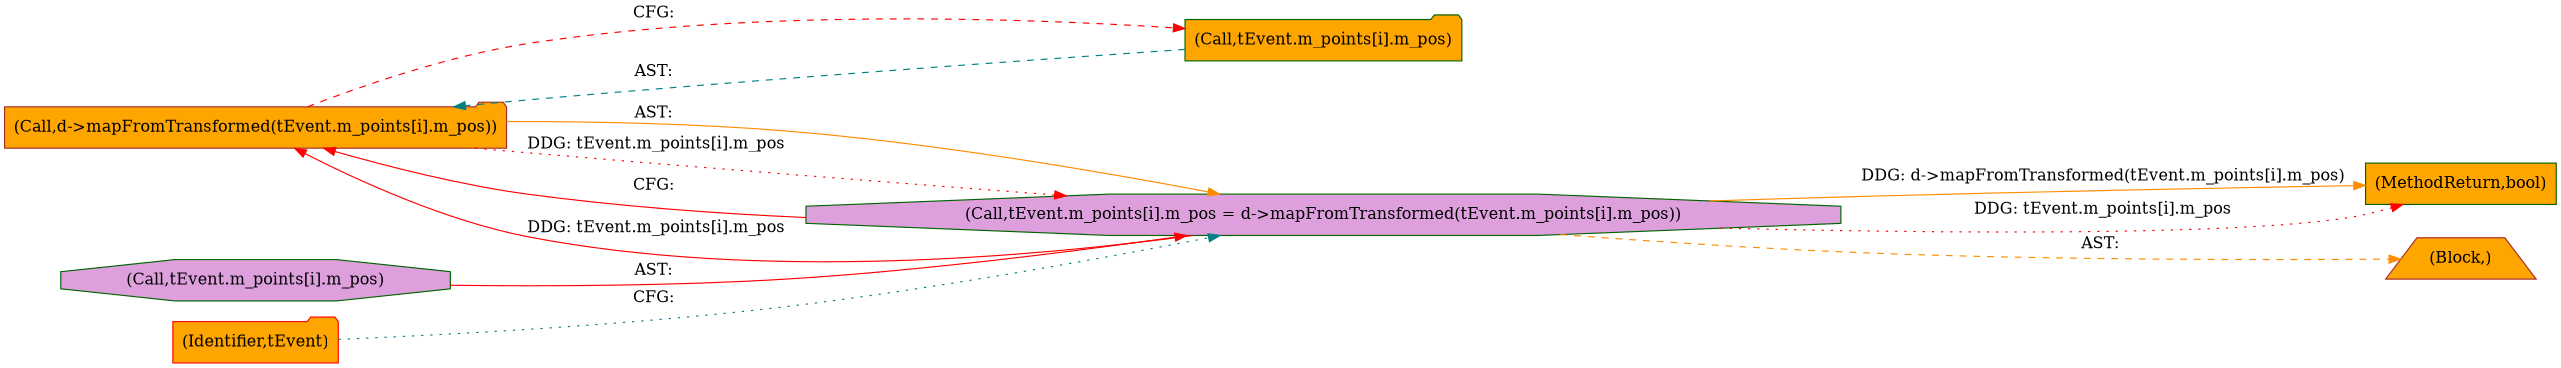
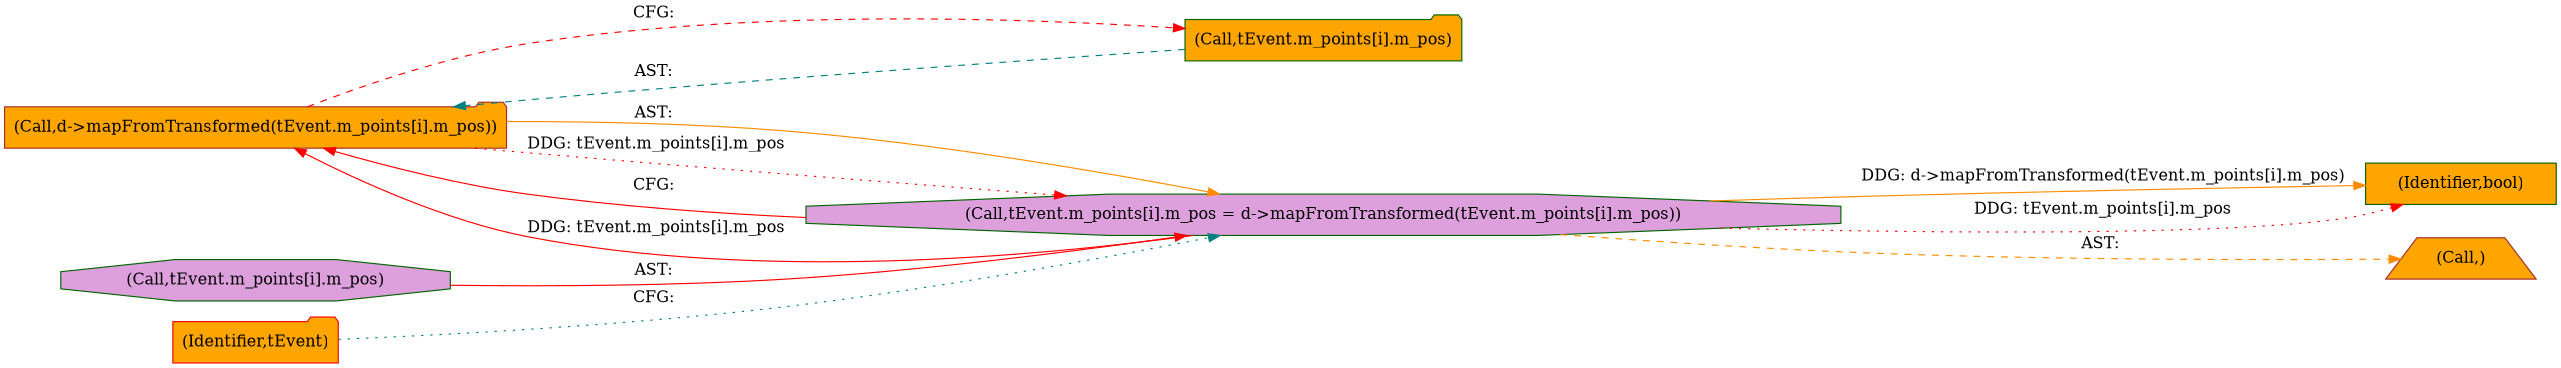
node "(MethodReturn,bool)": label "(MethodReturn,bool)" -> "(Identifier,bool)"
node "(Block,)": label "(Block,)" -> "(Call,)"
